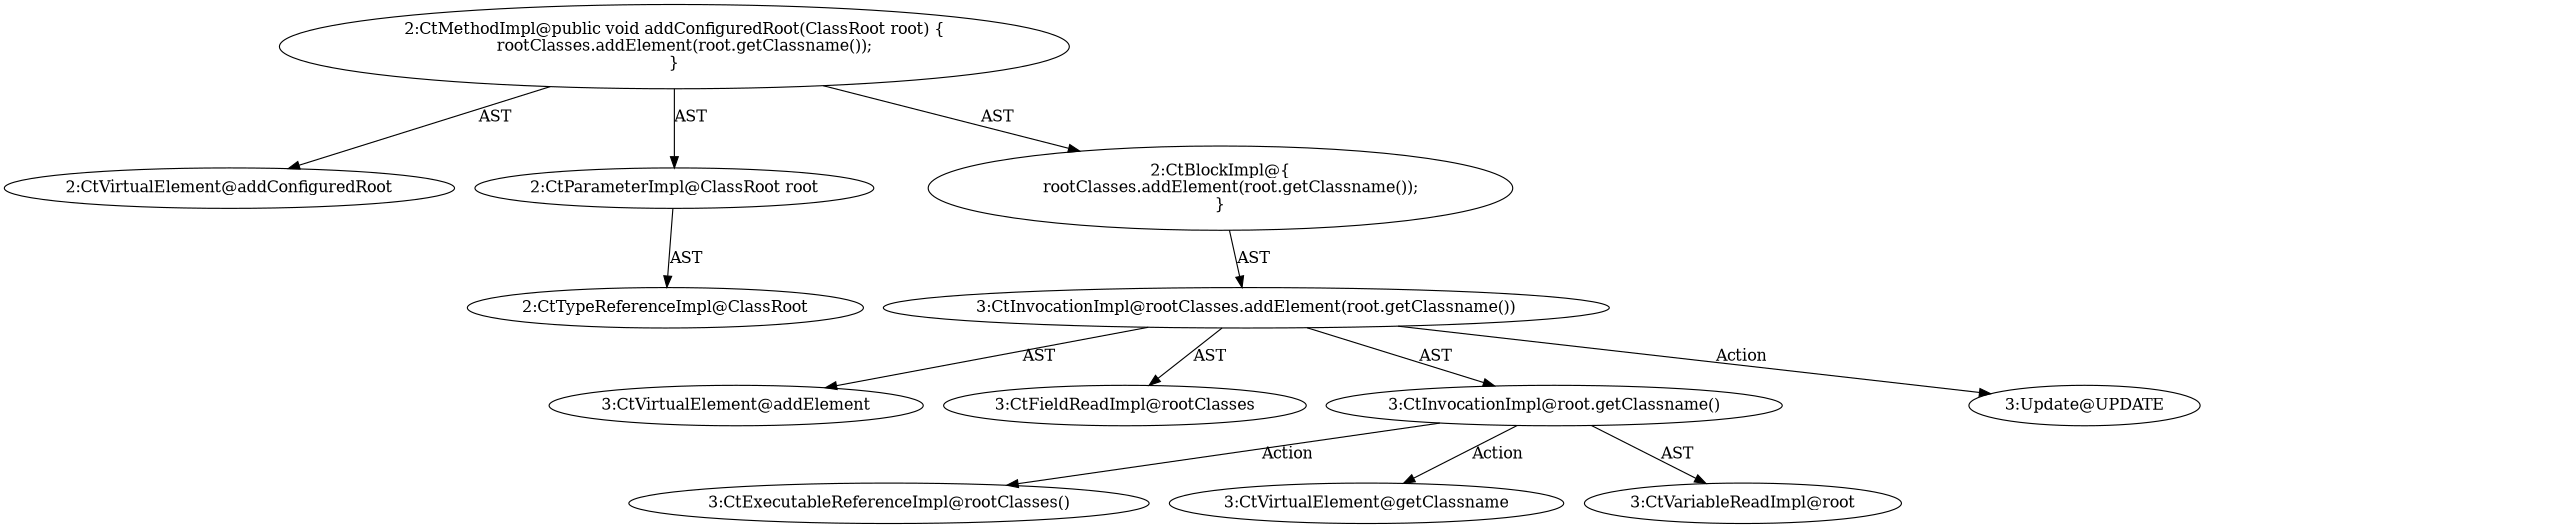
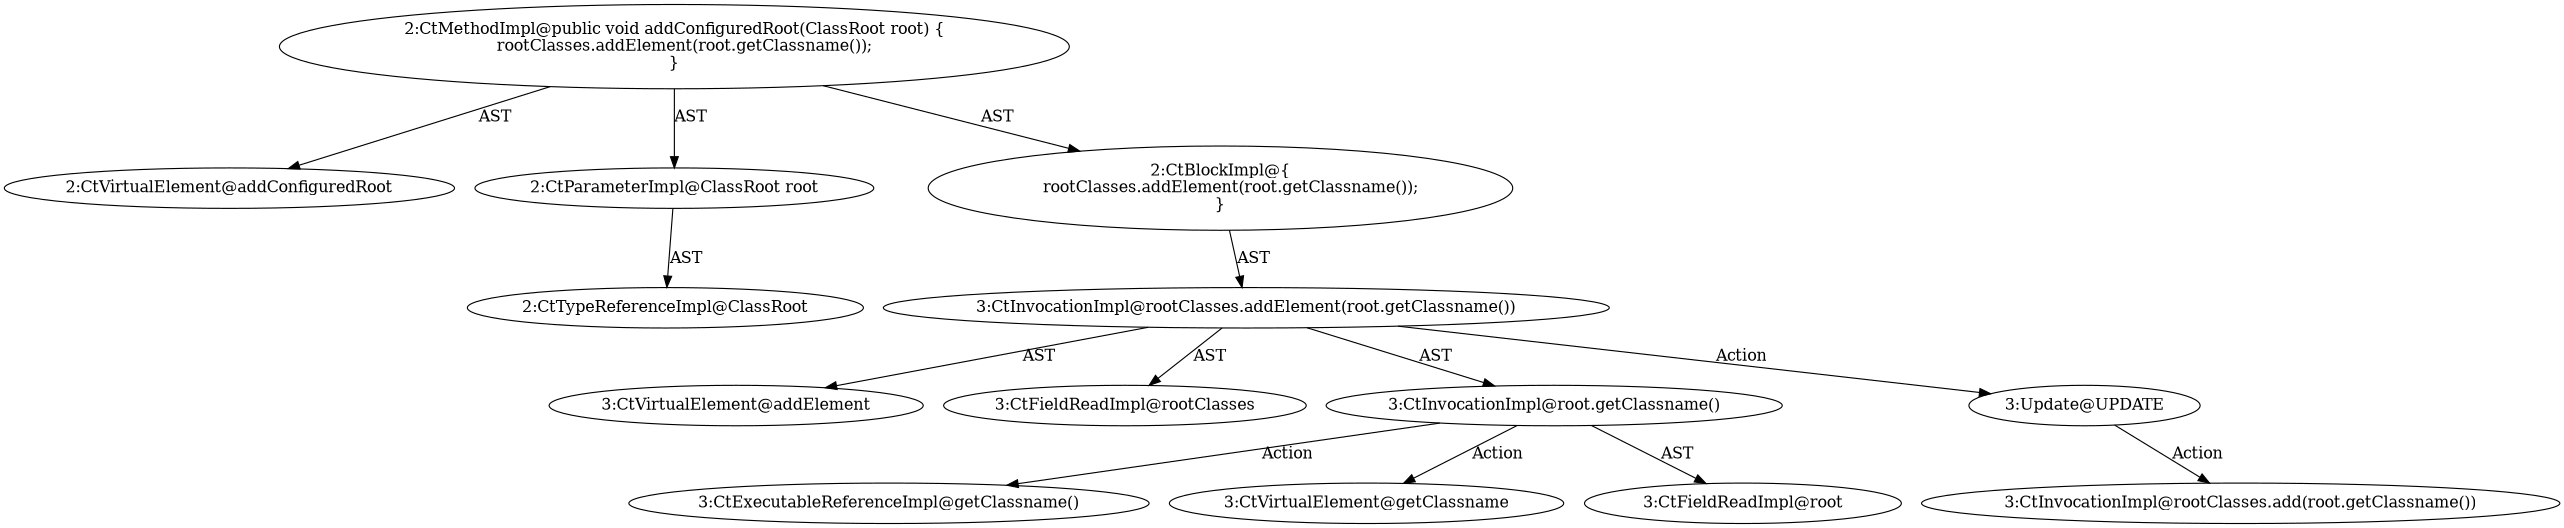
node "3:CtExecutableReferenceImpl@rootClasses()": label "3:CtExecutableReferenceImpl@rootClasses()" -> "3:CtExecutableReferenceImpl@getClassname()"
node "3:CtVariableReadImpl@root": label "3:CtVariableReadImpl@root" -> "3:CtFieldReadImpl@root"
node "3:CtInvocationImpl@rootClasses.add(root.getClassname())": added
